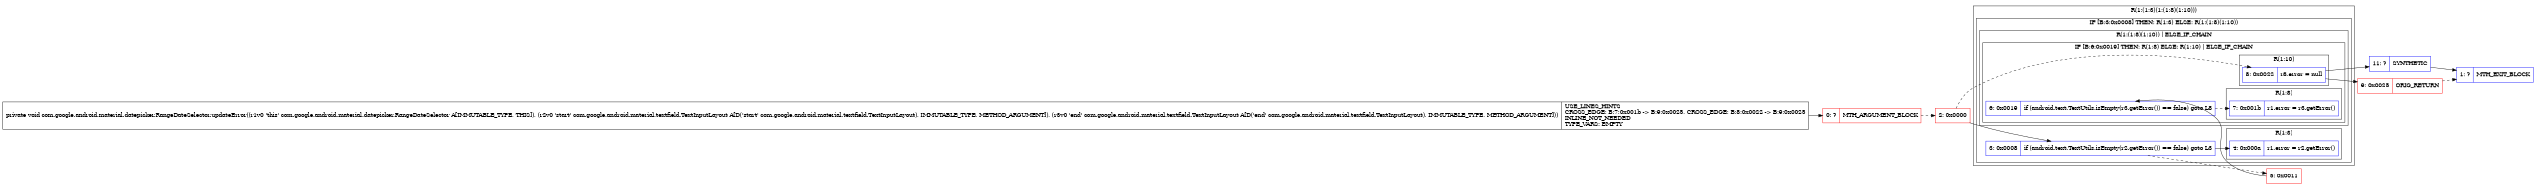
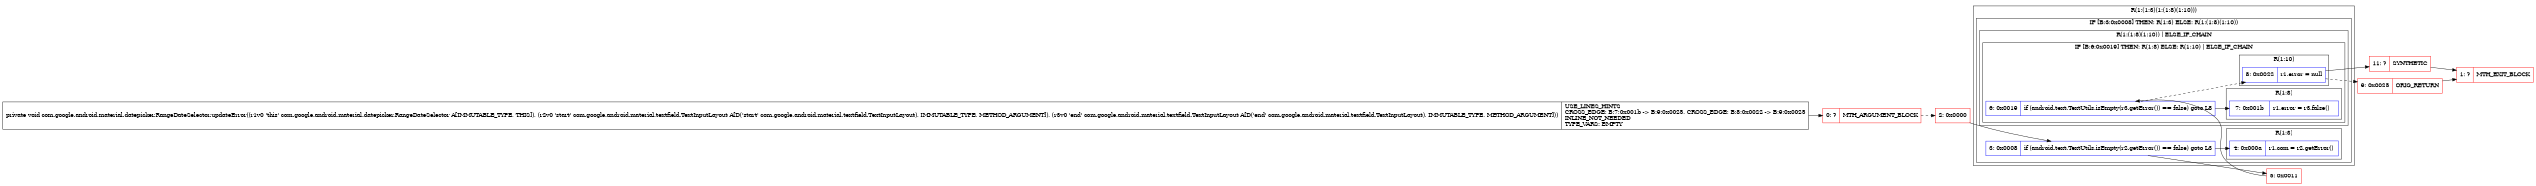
edge "2: 0x0000" -> "8: 0x0022": now "6: 0x0019" -> "8: 0x0022"
node "11: ?": color blue -> red
node "8: 0x0022": text "r8.error = null" -> "r1.error = null"
node "1: ?": color blue -> red
edge "8: 0x0022" -> "9: 0x0025": style solid -> dashed
edge "9: 0x0025" -> "1: ?": style dashed -> solid
edge "6: 0x0019" -> "7: 0x001b": style dashed -> solid
node "7: 0x001b": text "r1.error = r3.getError()" -> "r1.error = r3.false()"
node "4: 0x000a": text "r1.error = r2.getError()" -> "r1.com = r2.getError()"
edge "3: 0x0008" -> "5: 0x0011": style dashed -> solid
